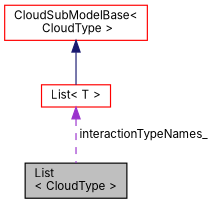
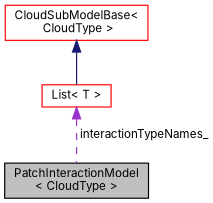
node "List < CloudType >": label "List < CloudType >" -> "PatchInteractionModel < CloudType >"
